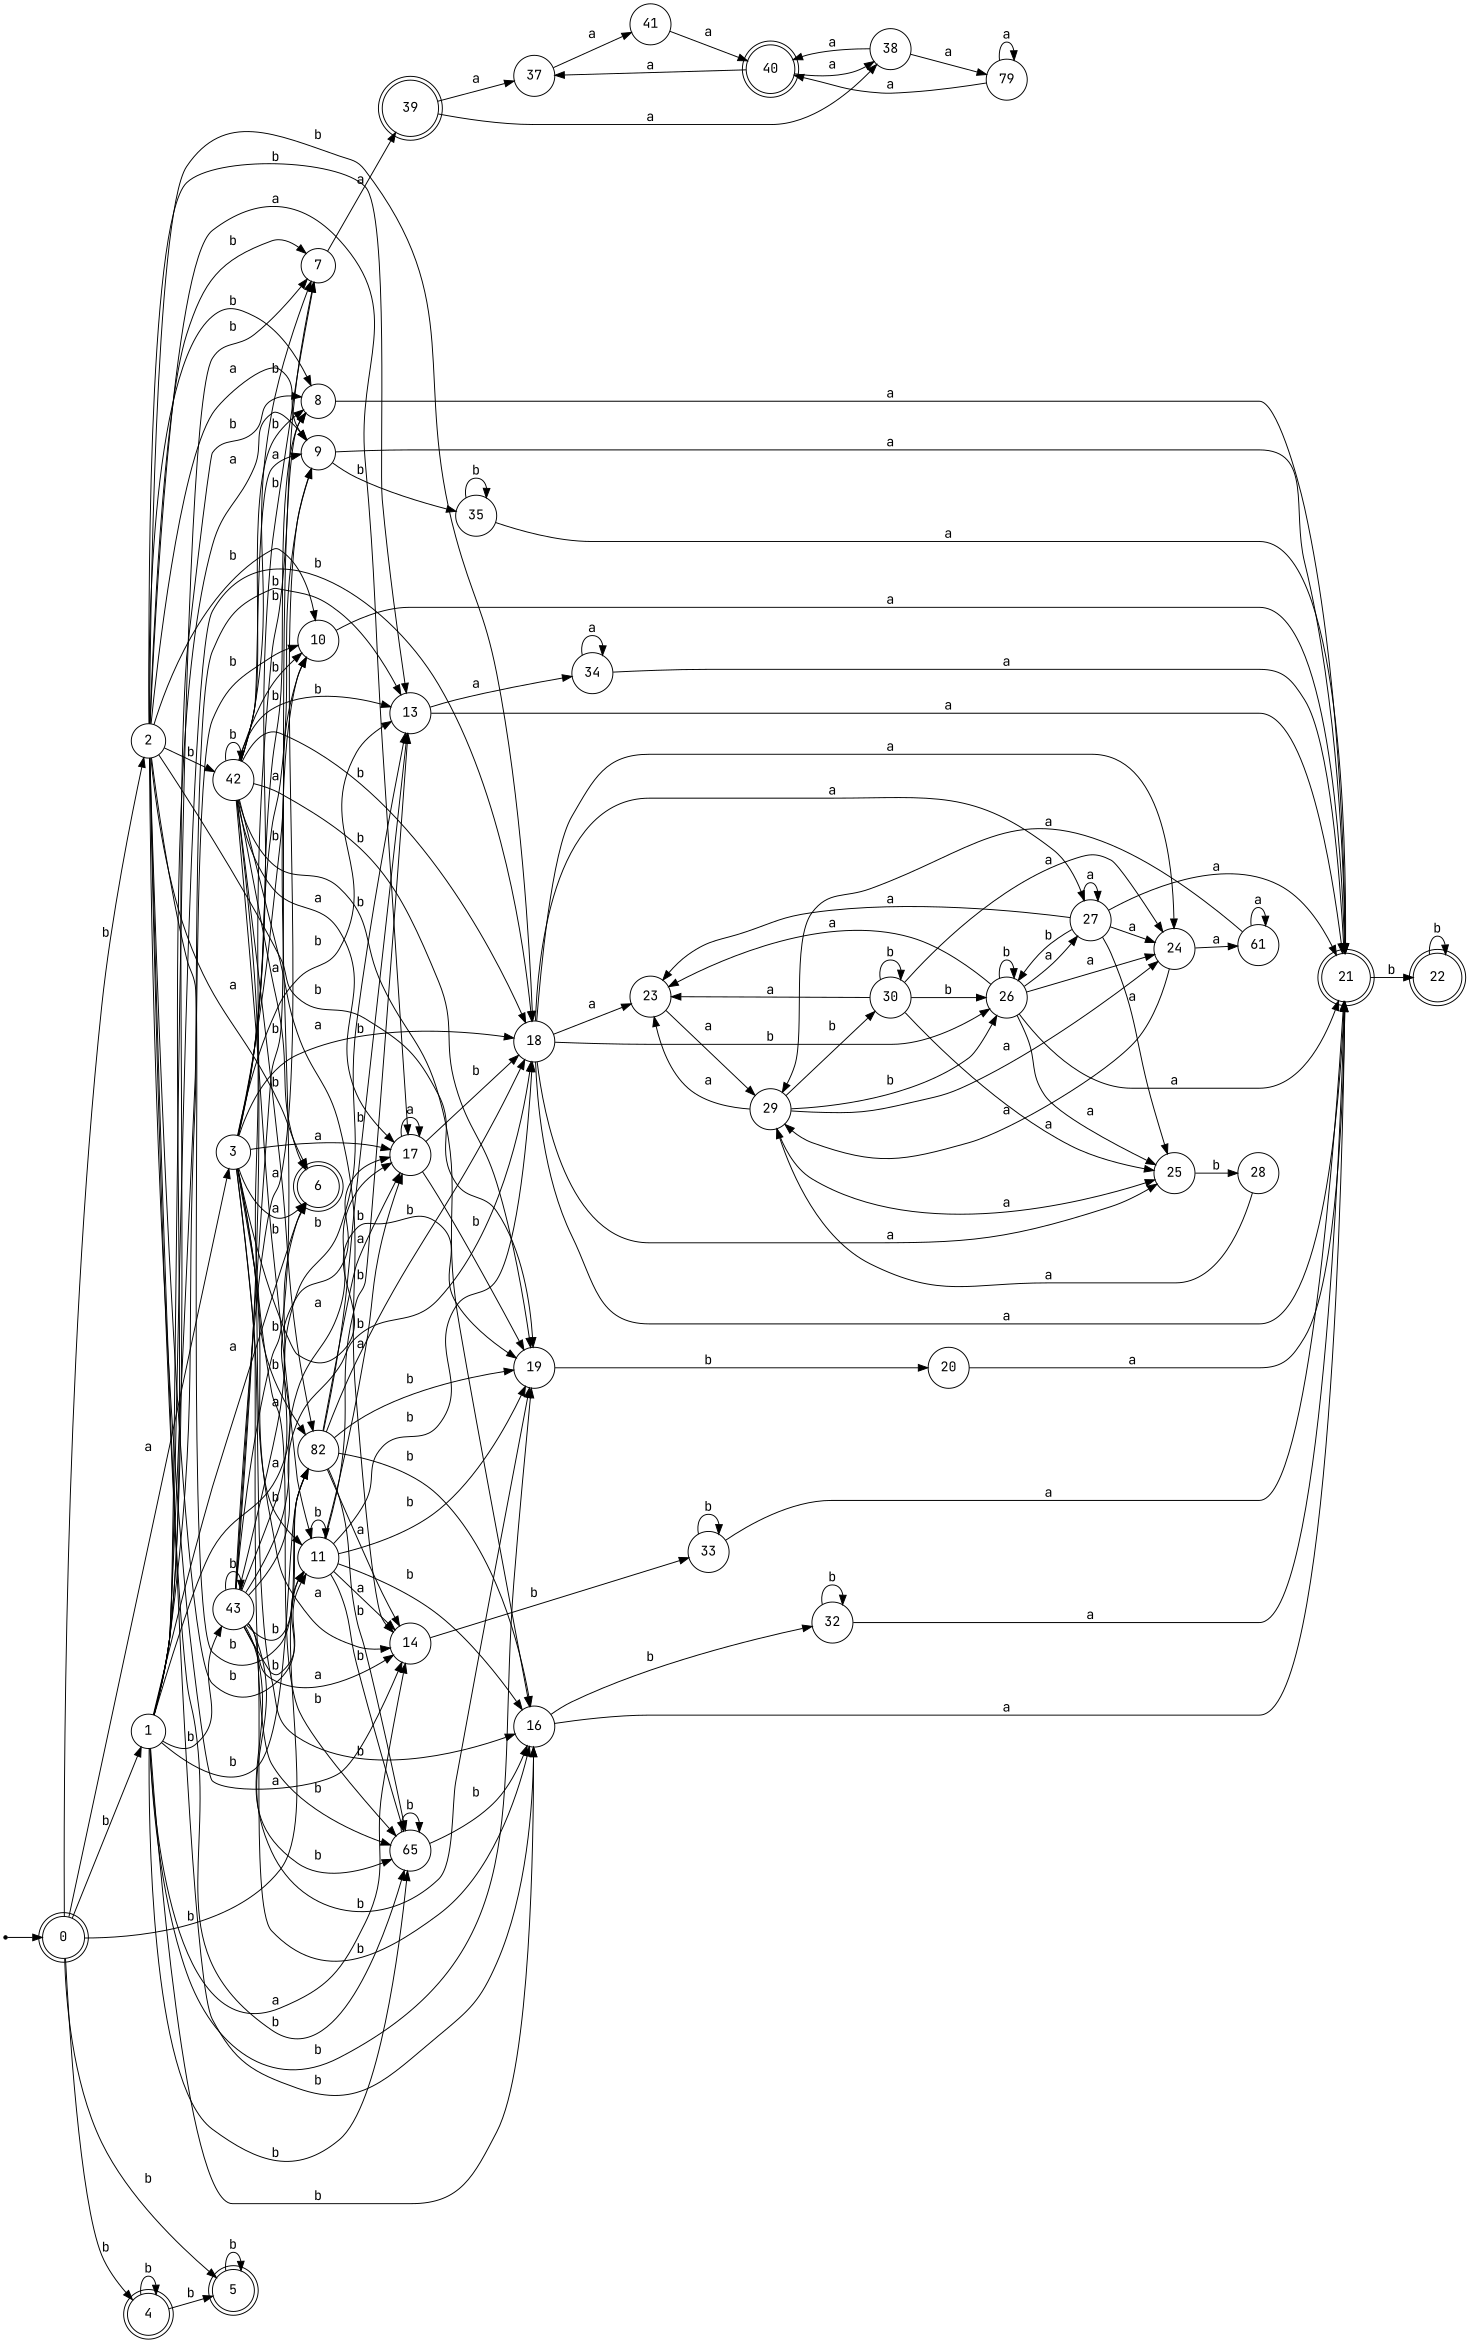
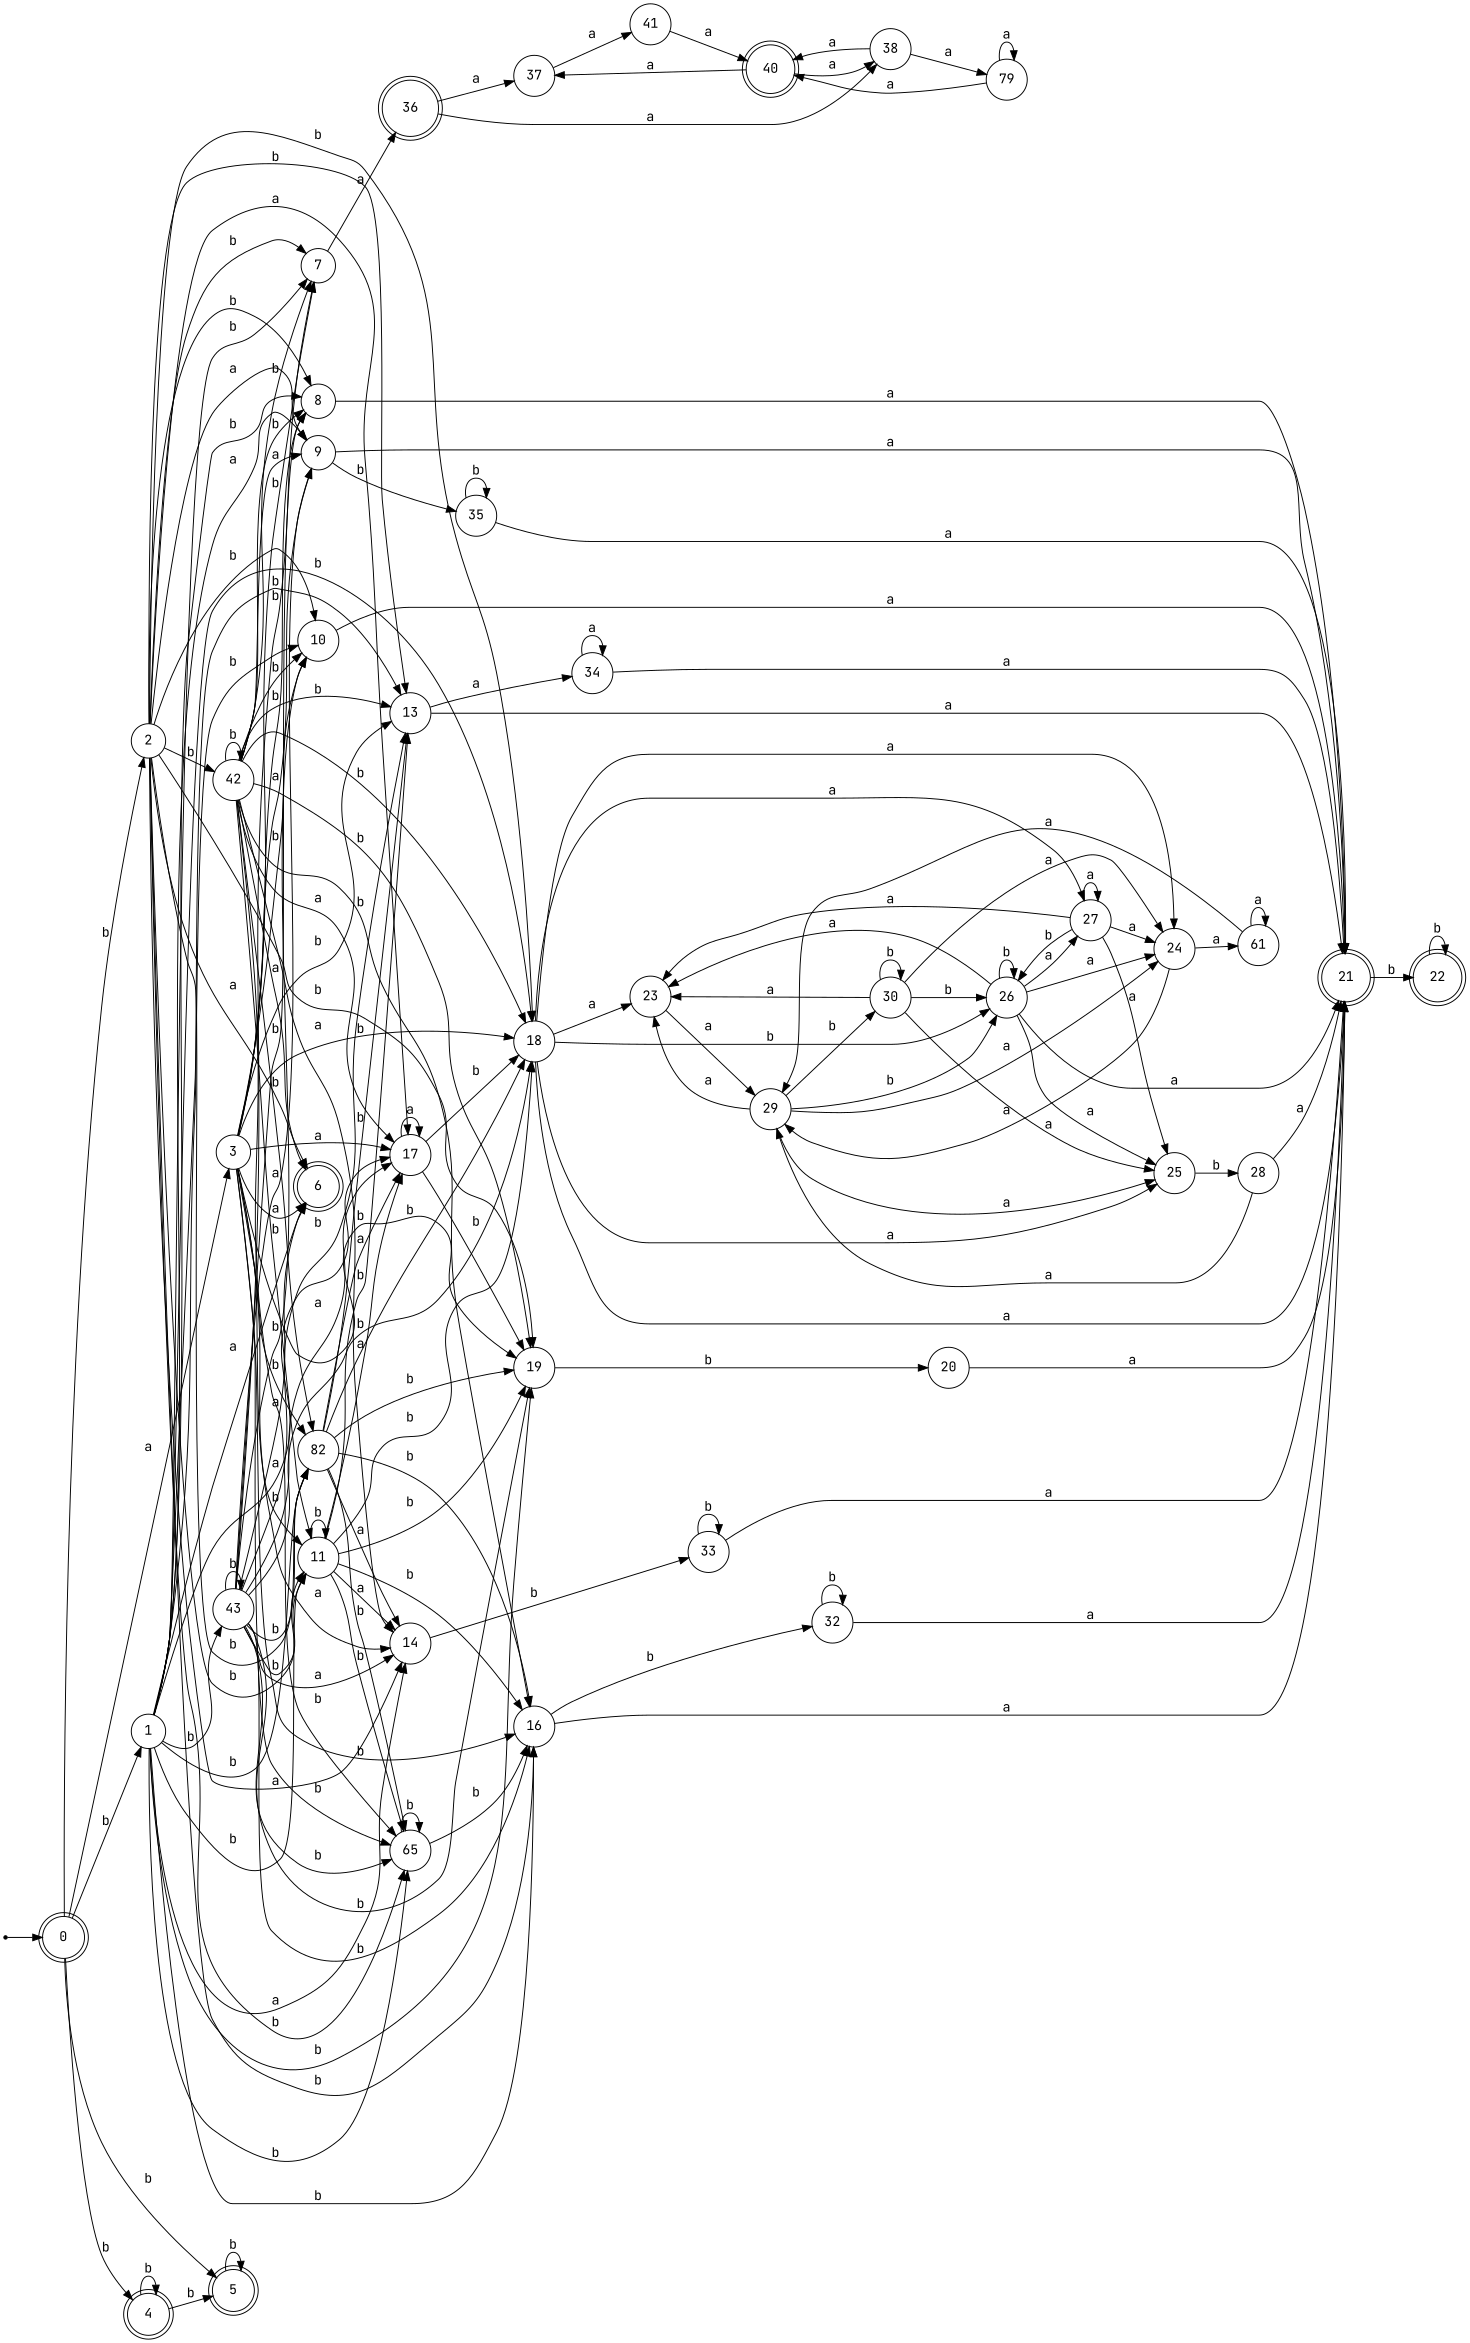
node "39": label "39" -> "36"
edge "27" -> "21": now "28" -> "21"
edge "0" -> "11": now "1" -> "11"
